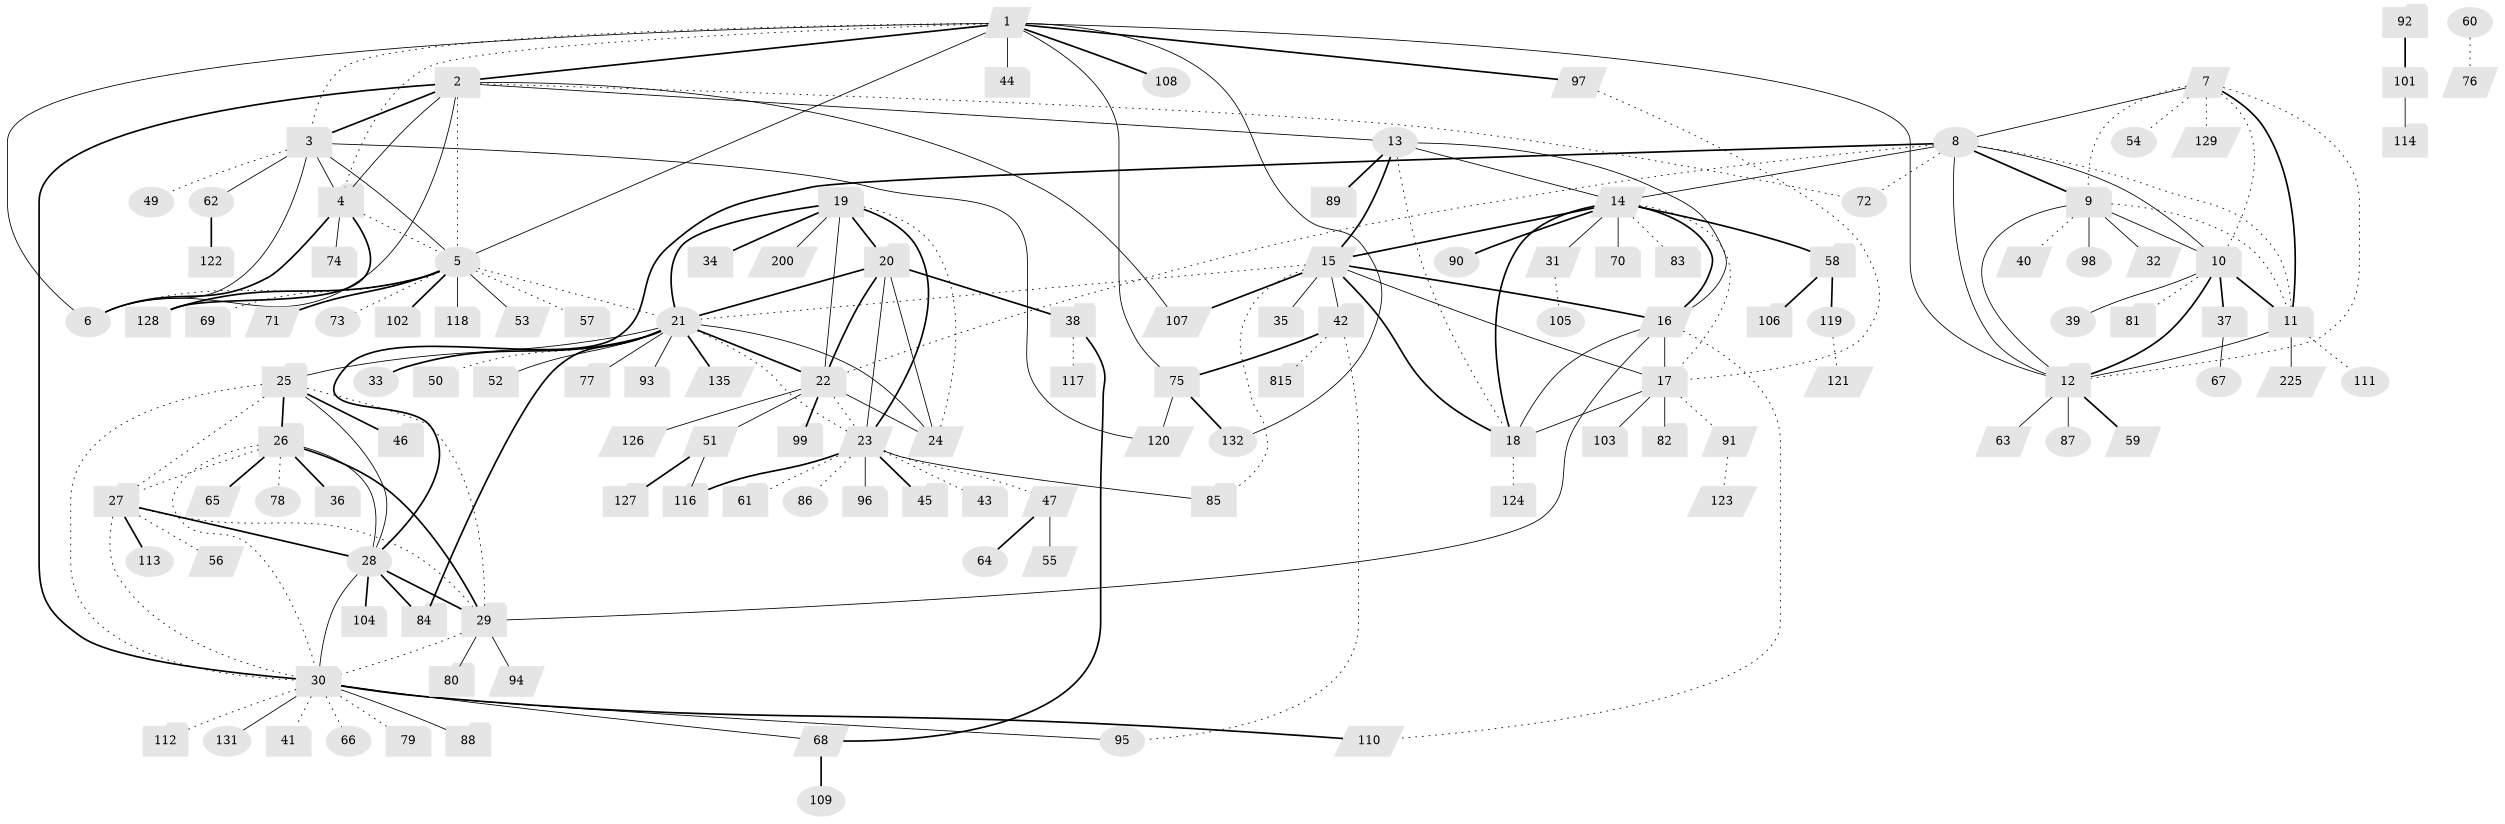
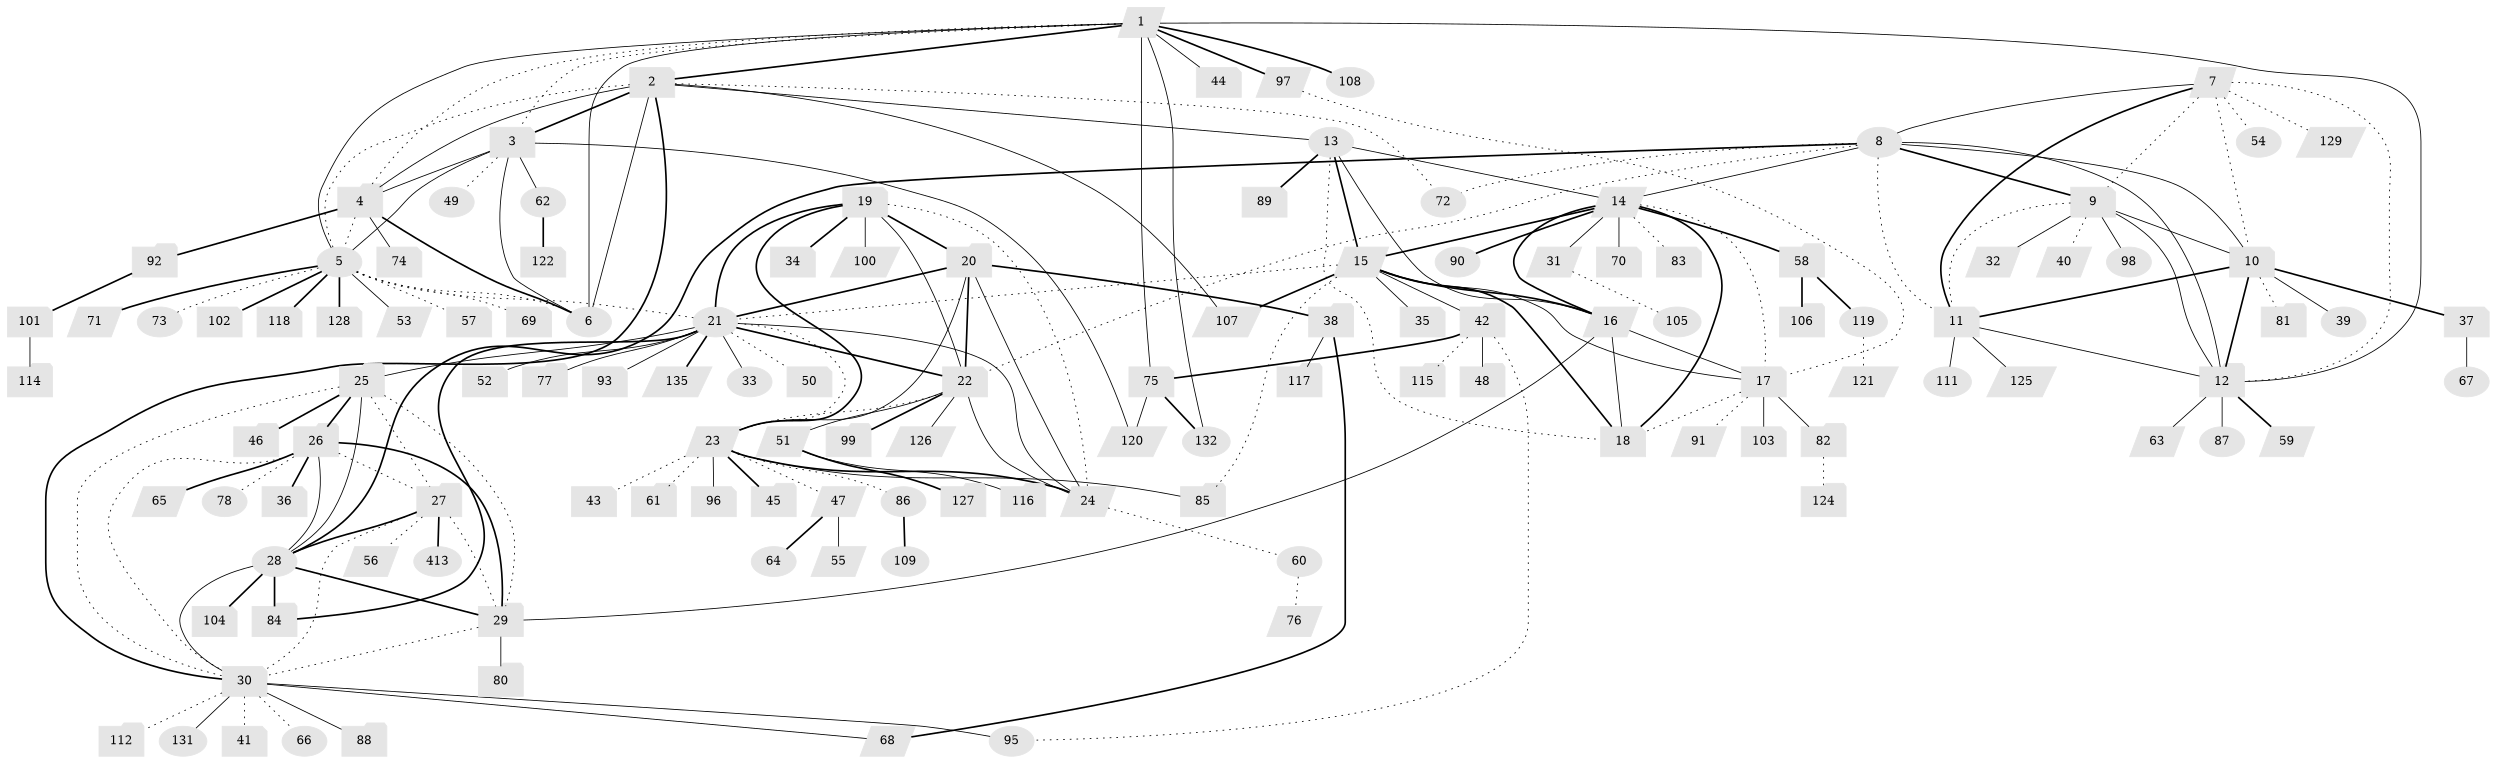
node "200": label "200" -> "100"
edge "5" -- "118": style solid -> bold
edge "4" -- "128": now "4" -- "92"
edge "21" -- "33": style bold -> solid
edge "38" -- "117": style dotted -> solid
edge "11" -- "111": style dotted -> solid
node "815": label "815" -> "115"
node "48": added
node "225": label "225" -> "125"
edge "17" -- "18": style solid -> dotted
edge "23" -- "116": now "23" -- "24"
edge "18" -- "124": now "82" -- "124"
node "123": removed
edge "24" -- "60": added
node "113": label "113" -> "413"
node "94": removed
node "79": removed
node "110": removed
edge "68" -- "109": now "86" -- "109"
